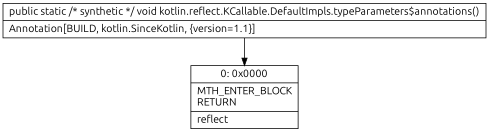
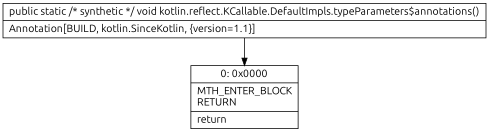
node "0: 0x0000": text "reflect" -> "return"
